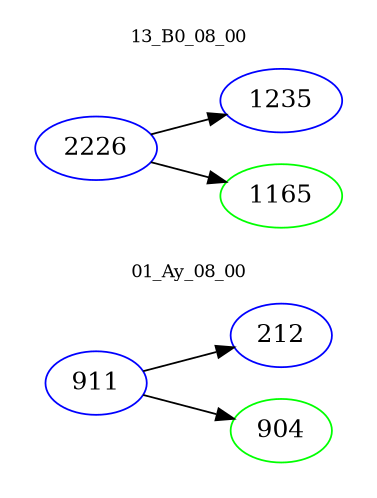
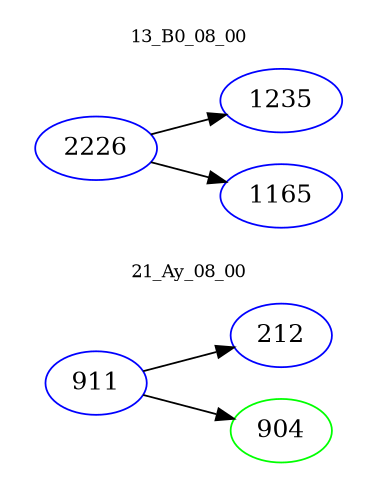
node "1165": color green -> blue
cluster "01_Ay_08_00": label "01_Ay_08_00" -> "21_Ay_08_00"
